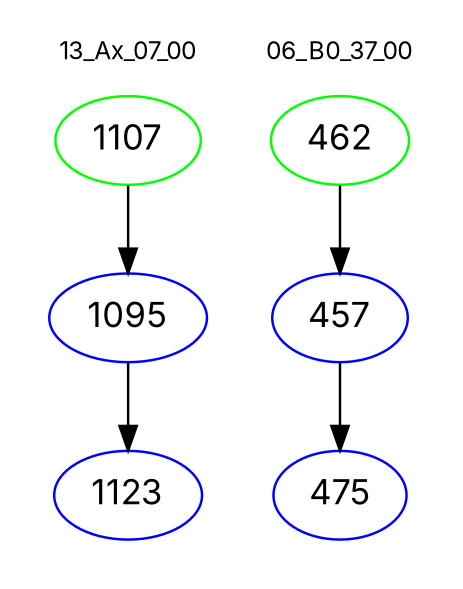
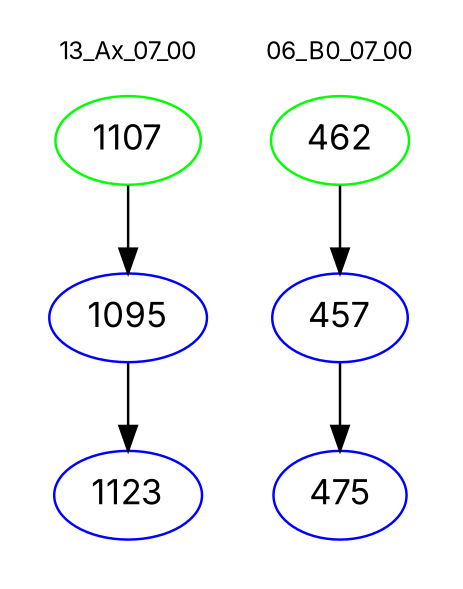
cluster "06_B0_37_00": label "06_B0_37_00" -> "06_B0_07_00"
